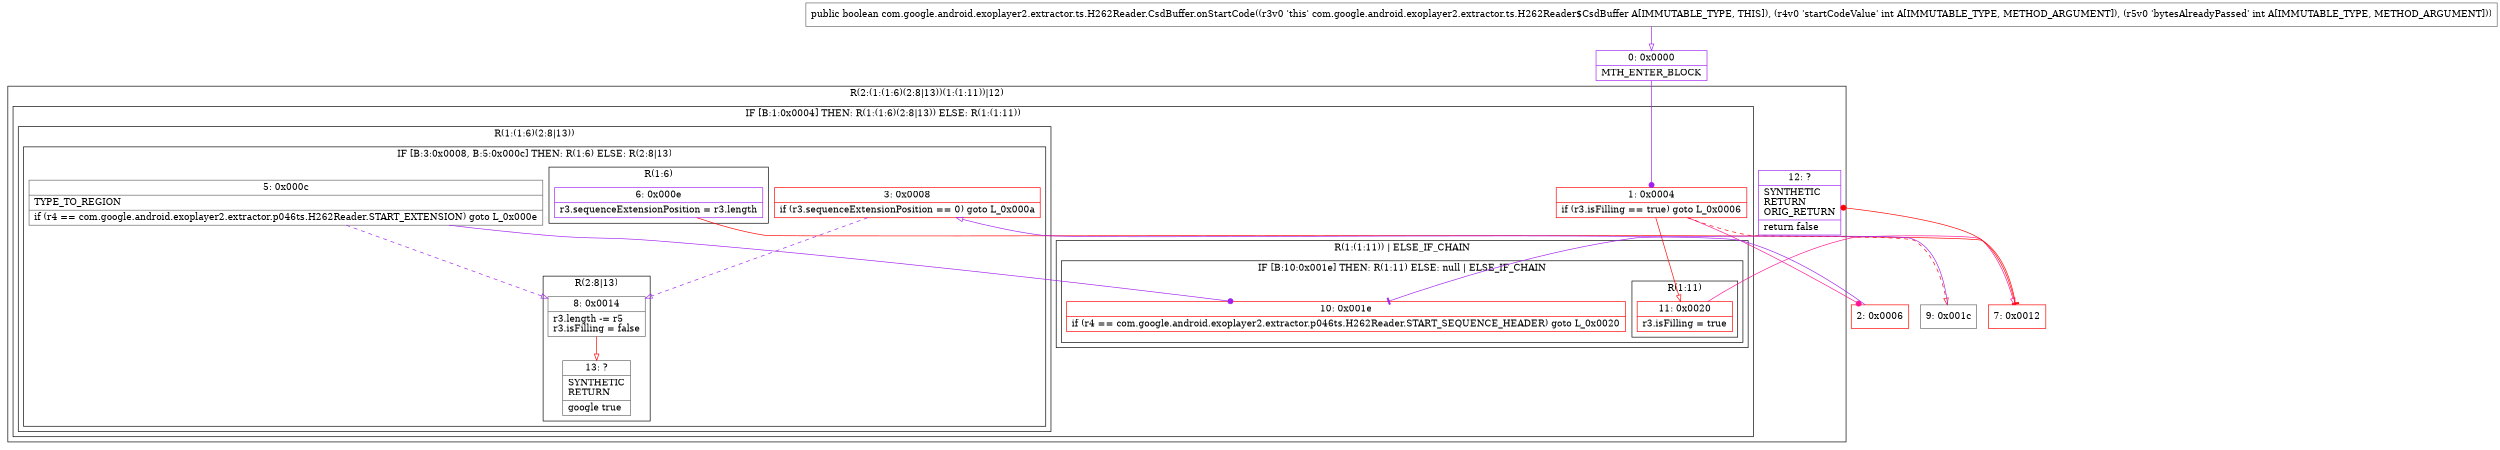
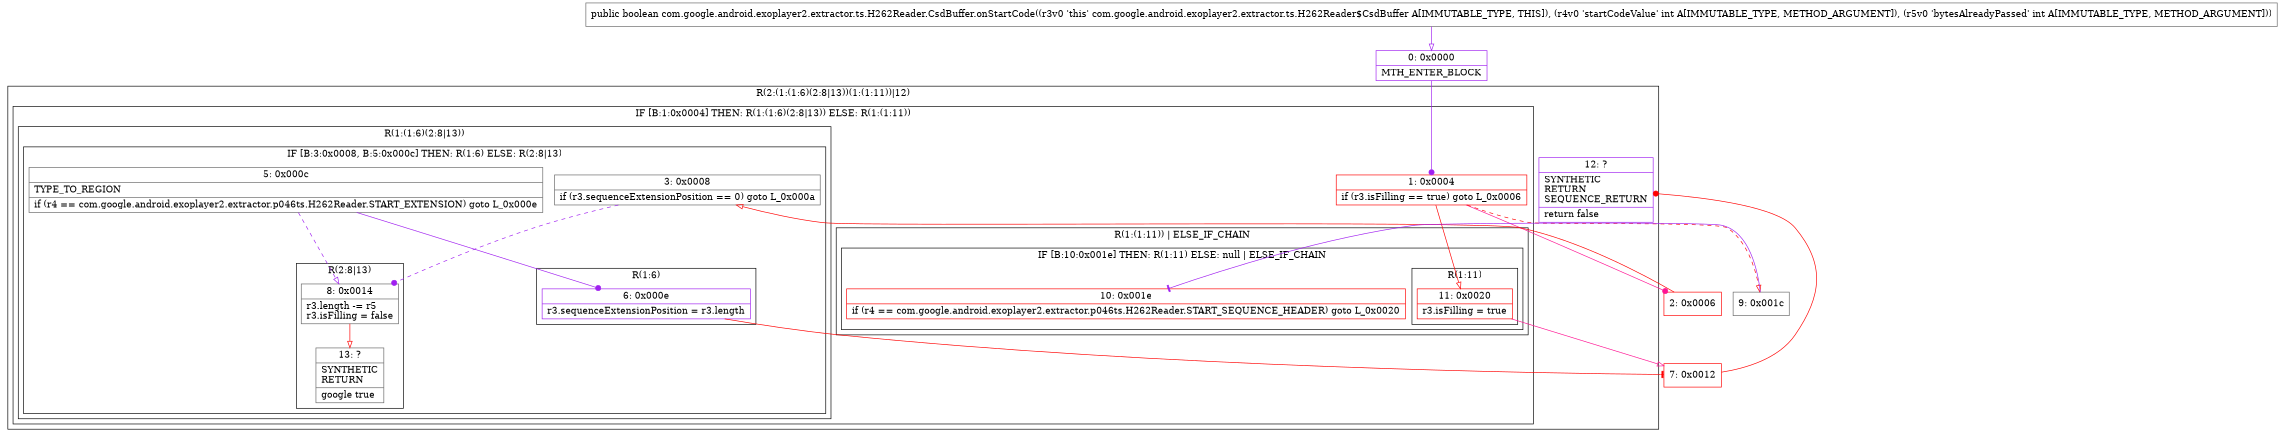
node "3: 0x0008": color red -> gray40
node "12: ?": text "ORIG_RETURN" -> "SEQUENCE_RETURN"
edge "2: 0x0006" -> "3: 0x0008": color purple -> red
edge "3: 0x0008" -> "8: 0x0014": arrowhead onormal -> dot
edge "5: 0x000c" -> "10: 0x001e": now "5: 0x000c" -> "6: 0x000e"
